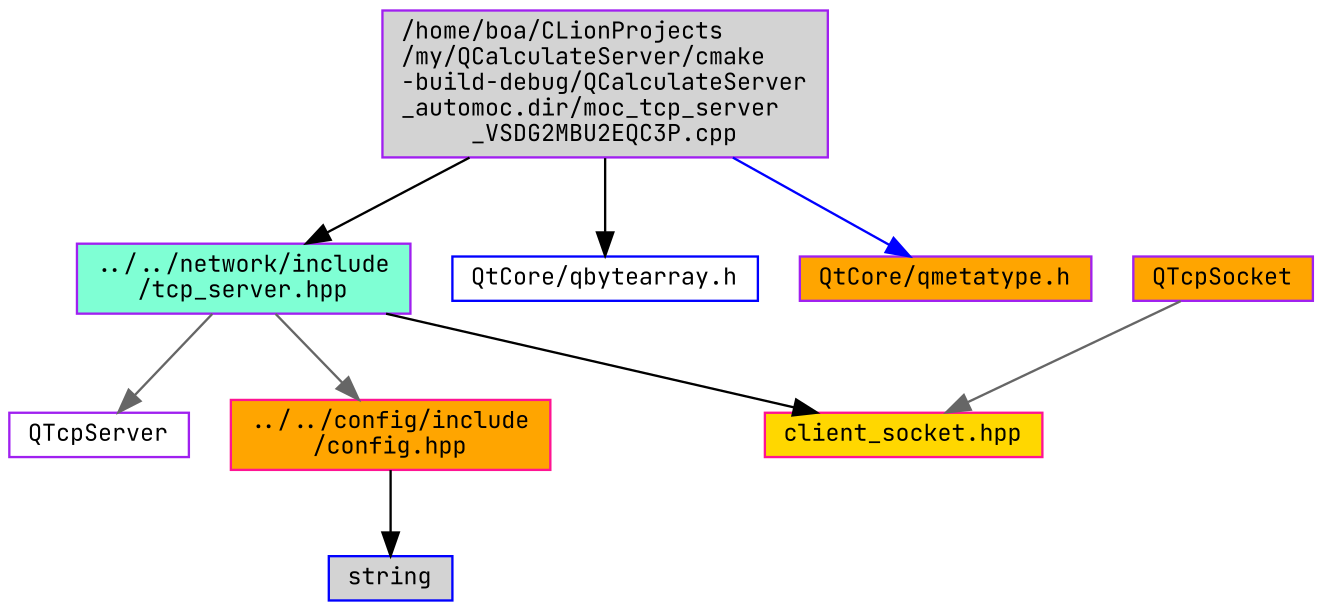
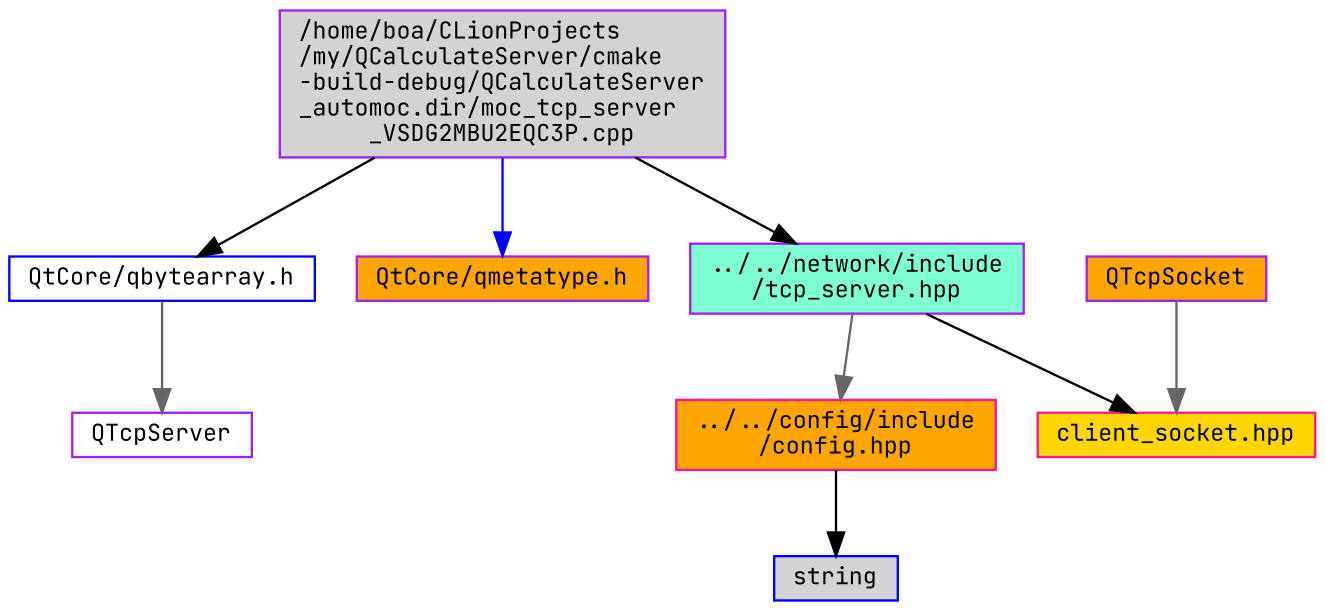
edge "../../network/include /tcp_server.hpp" -> "QTcpServer": now "QtCore/qbytearray.h" -> "QTcpServer"
